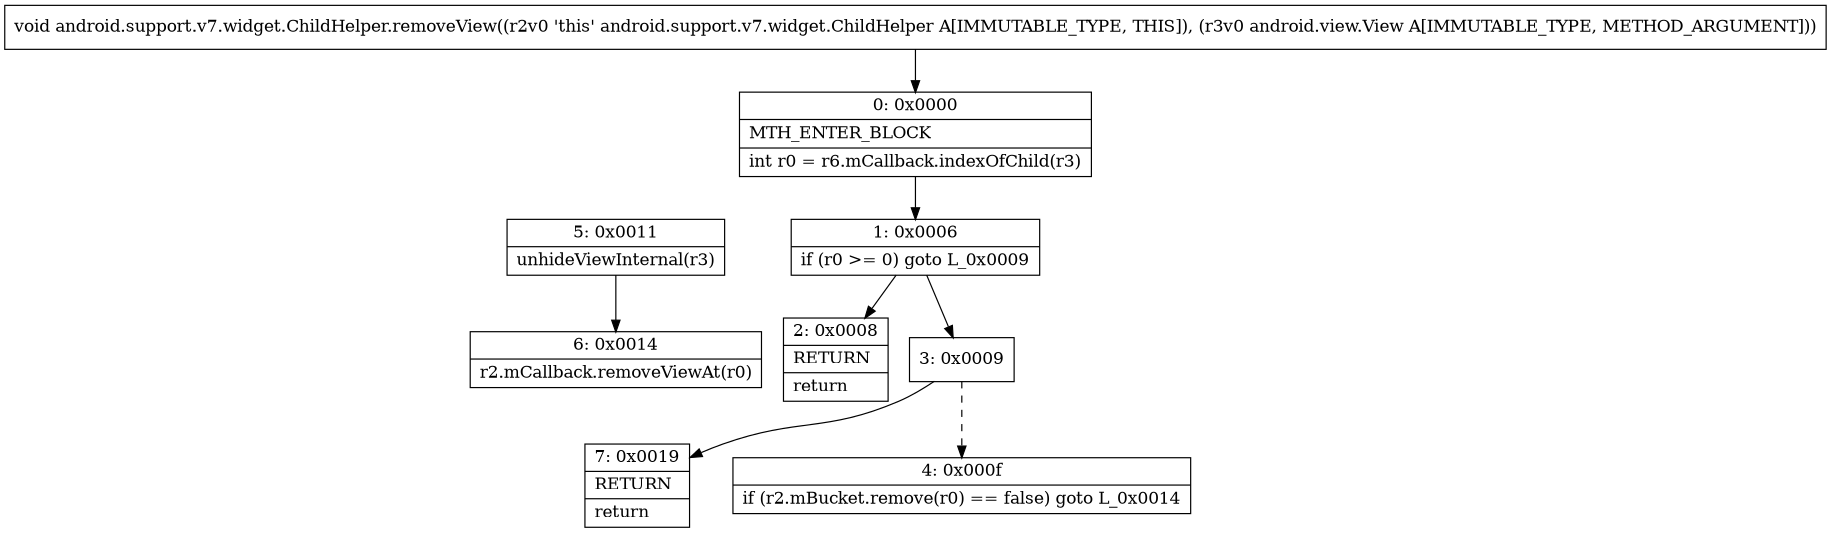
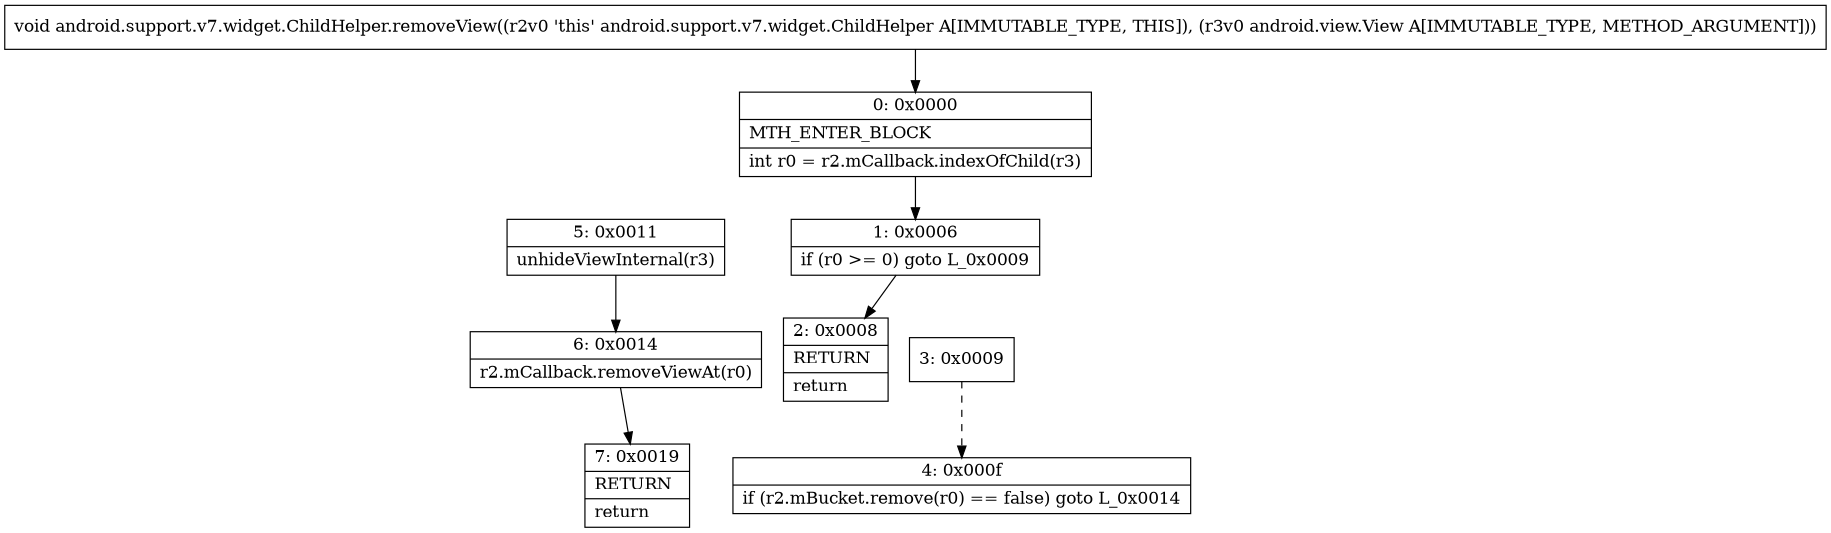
node "0: 0x0000": text "int r0 = r6.mCallback.indexOfChild(r3)" -> "int r0 = r2.mCallback.indexOfChild(r3)"
edge "1: 0x0006" -> "3: 0x0009": removed
edge "3: 0x0009" -> "7: 0x0019": now "6: 0x0014" -> "7: 0x0019"
